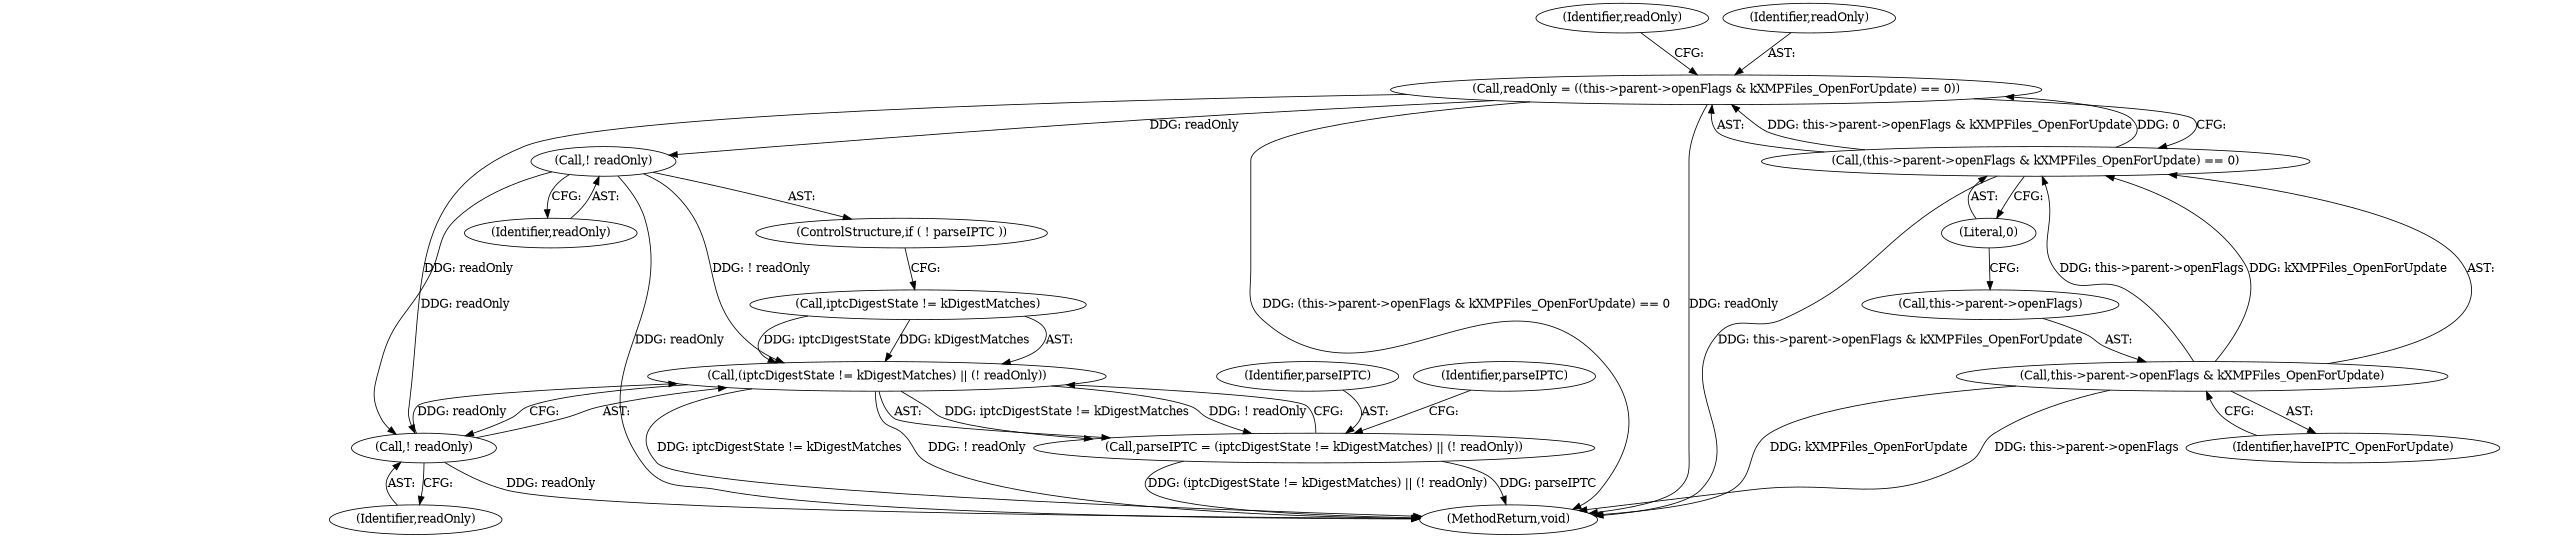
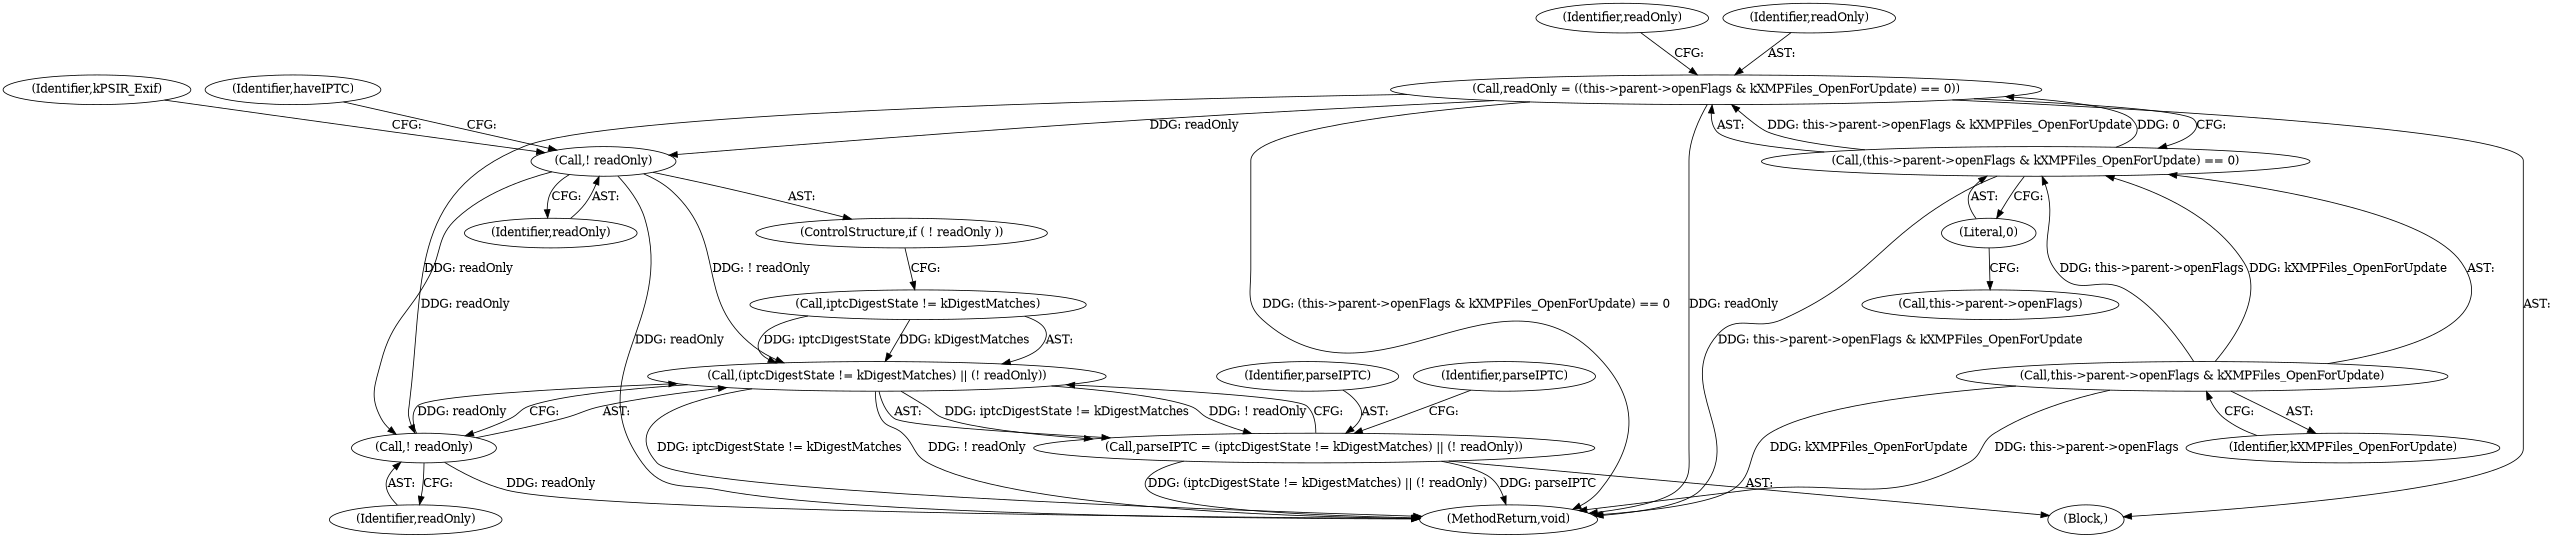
node "(Identifier,kPSIR_Exif)": added
node "(Identifier,haveIPTC)": added
node "(ControlStructure,if ( ! parseIPTC ))": label "(ControlStructure,if ( ! parseIPTC ))" -> "(ControlStructure,if ( ! readOnly ))"
edge "(Call,this->parent->openFlags)" -> "(Call,this->parent->openFlags & kXMPFiles_OpenForUpdate)": removed, label "AST:"
node "(Identifier,haveIPTC_OpenForUpdate)": label "(Identifier,haveIPTC_OpenForUpdate)" -> "(Identifier,kXMPFiles_OpenForUpdate)"
node "(Block,)": added
